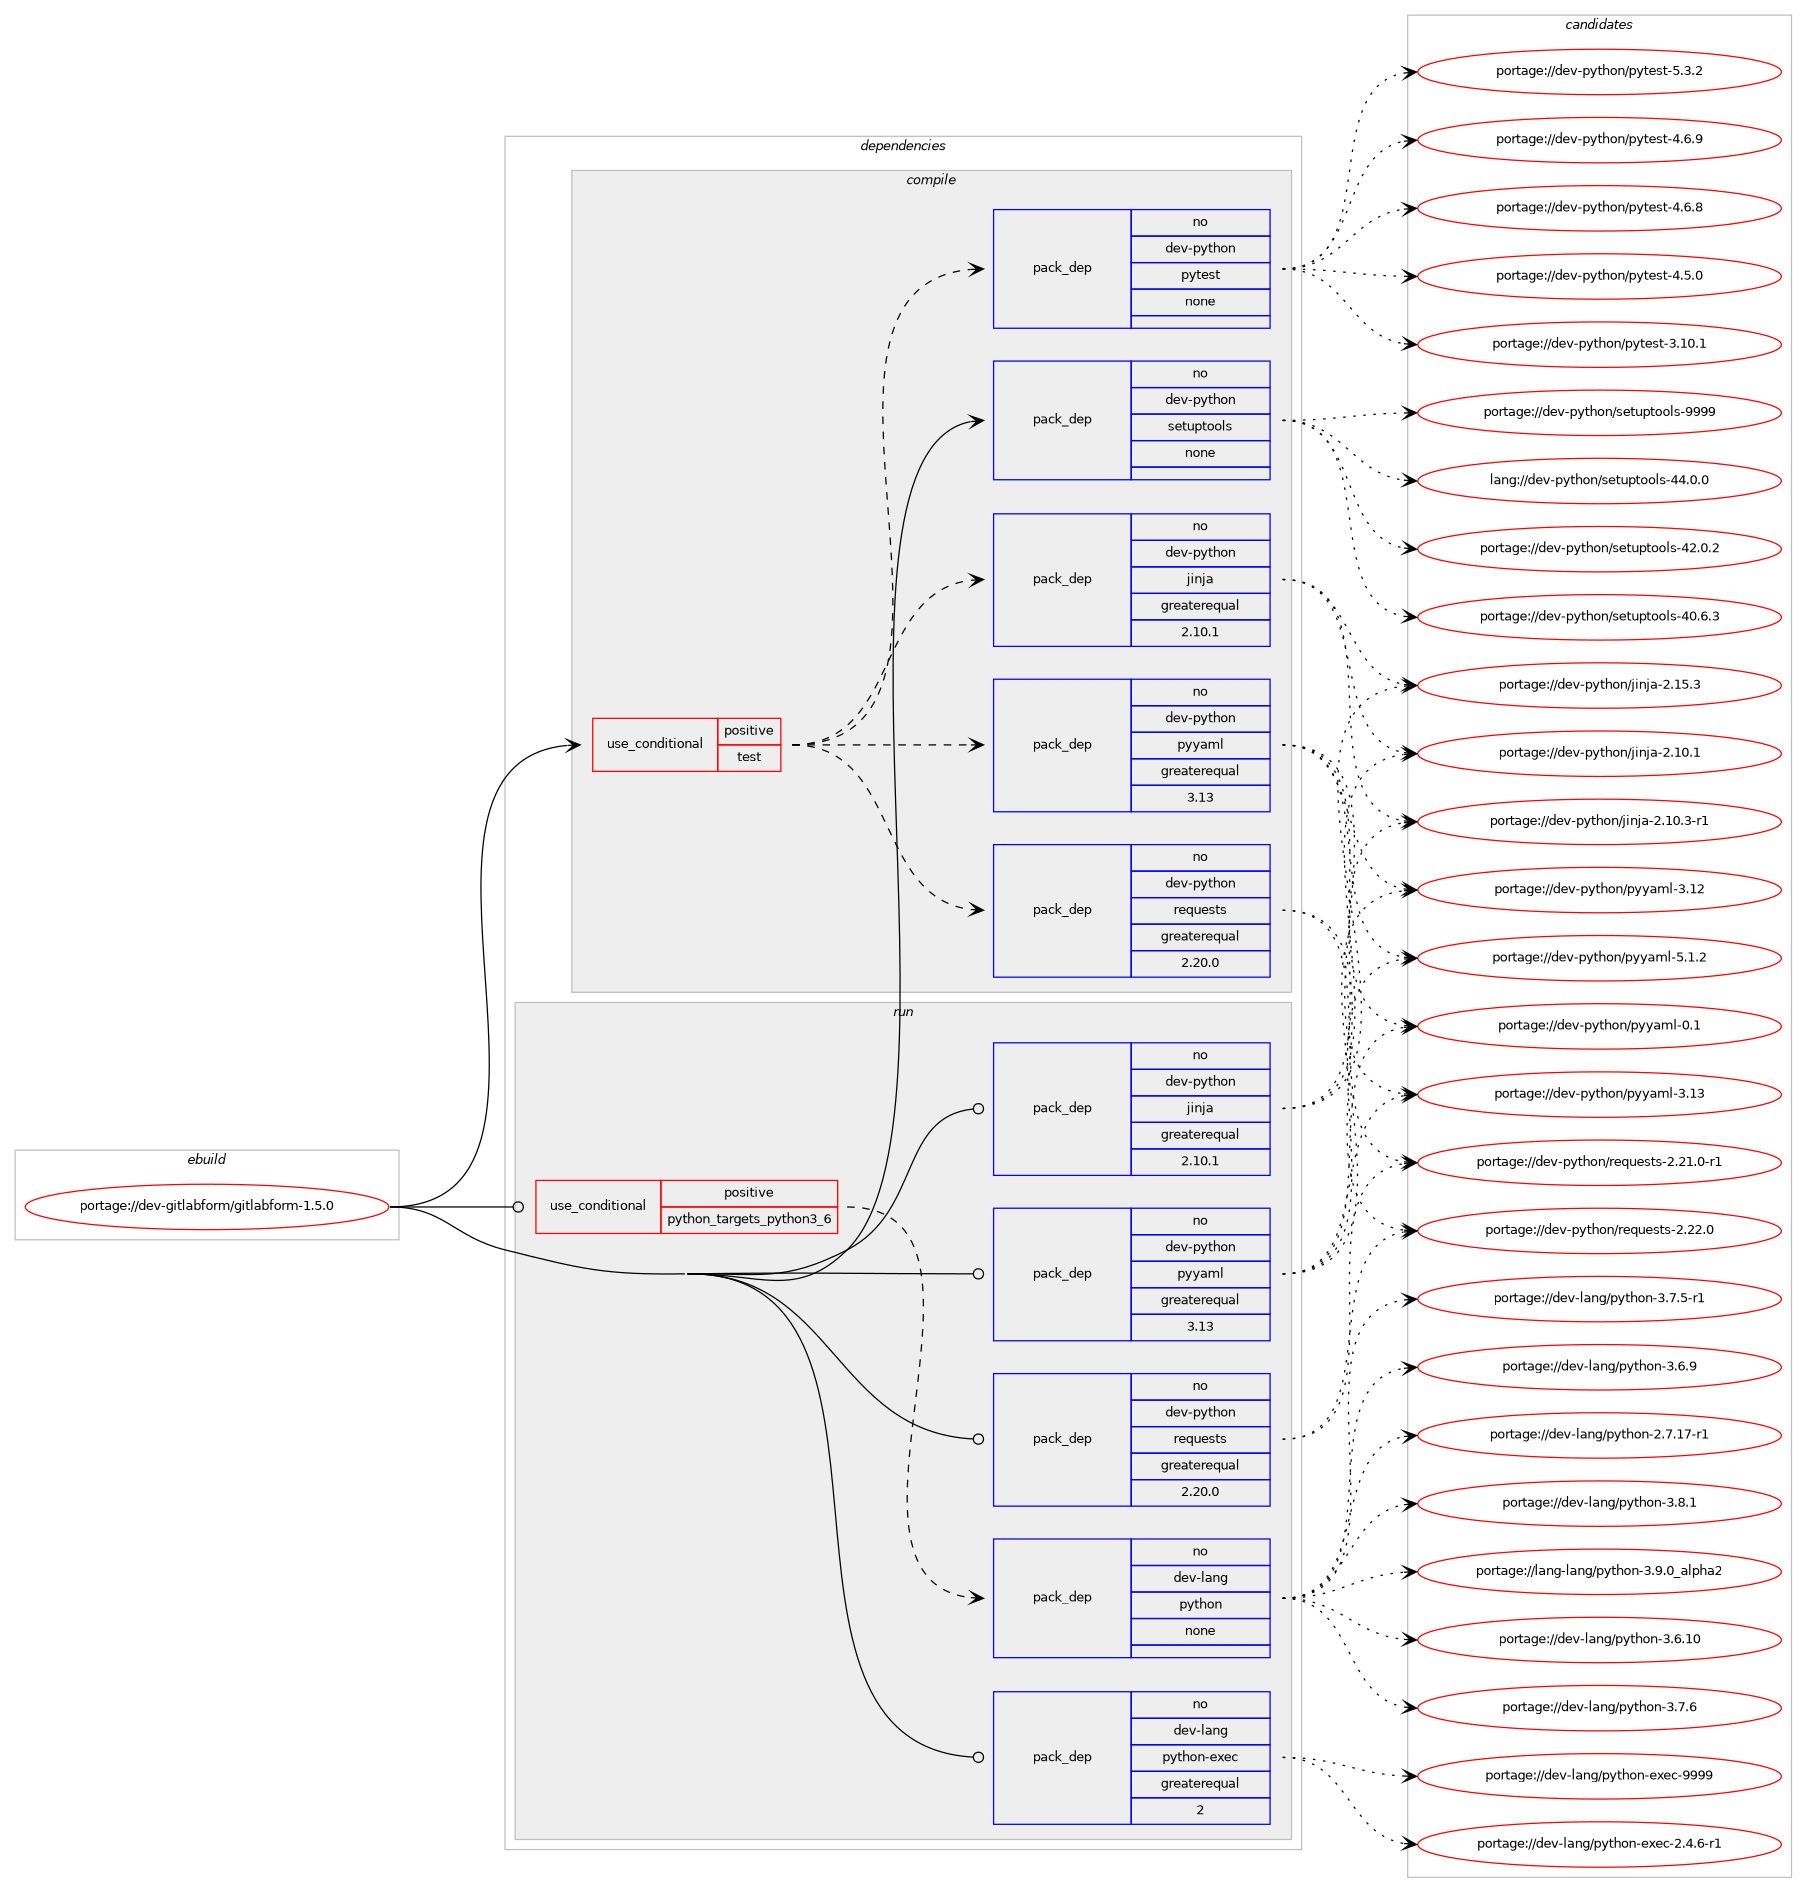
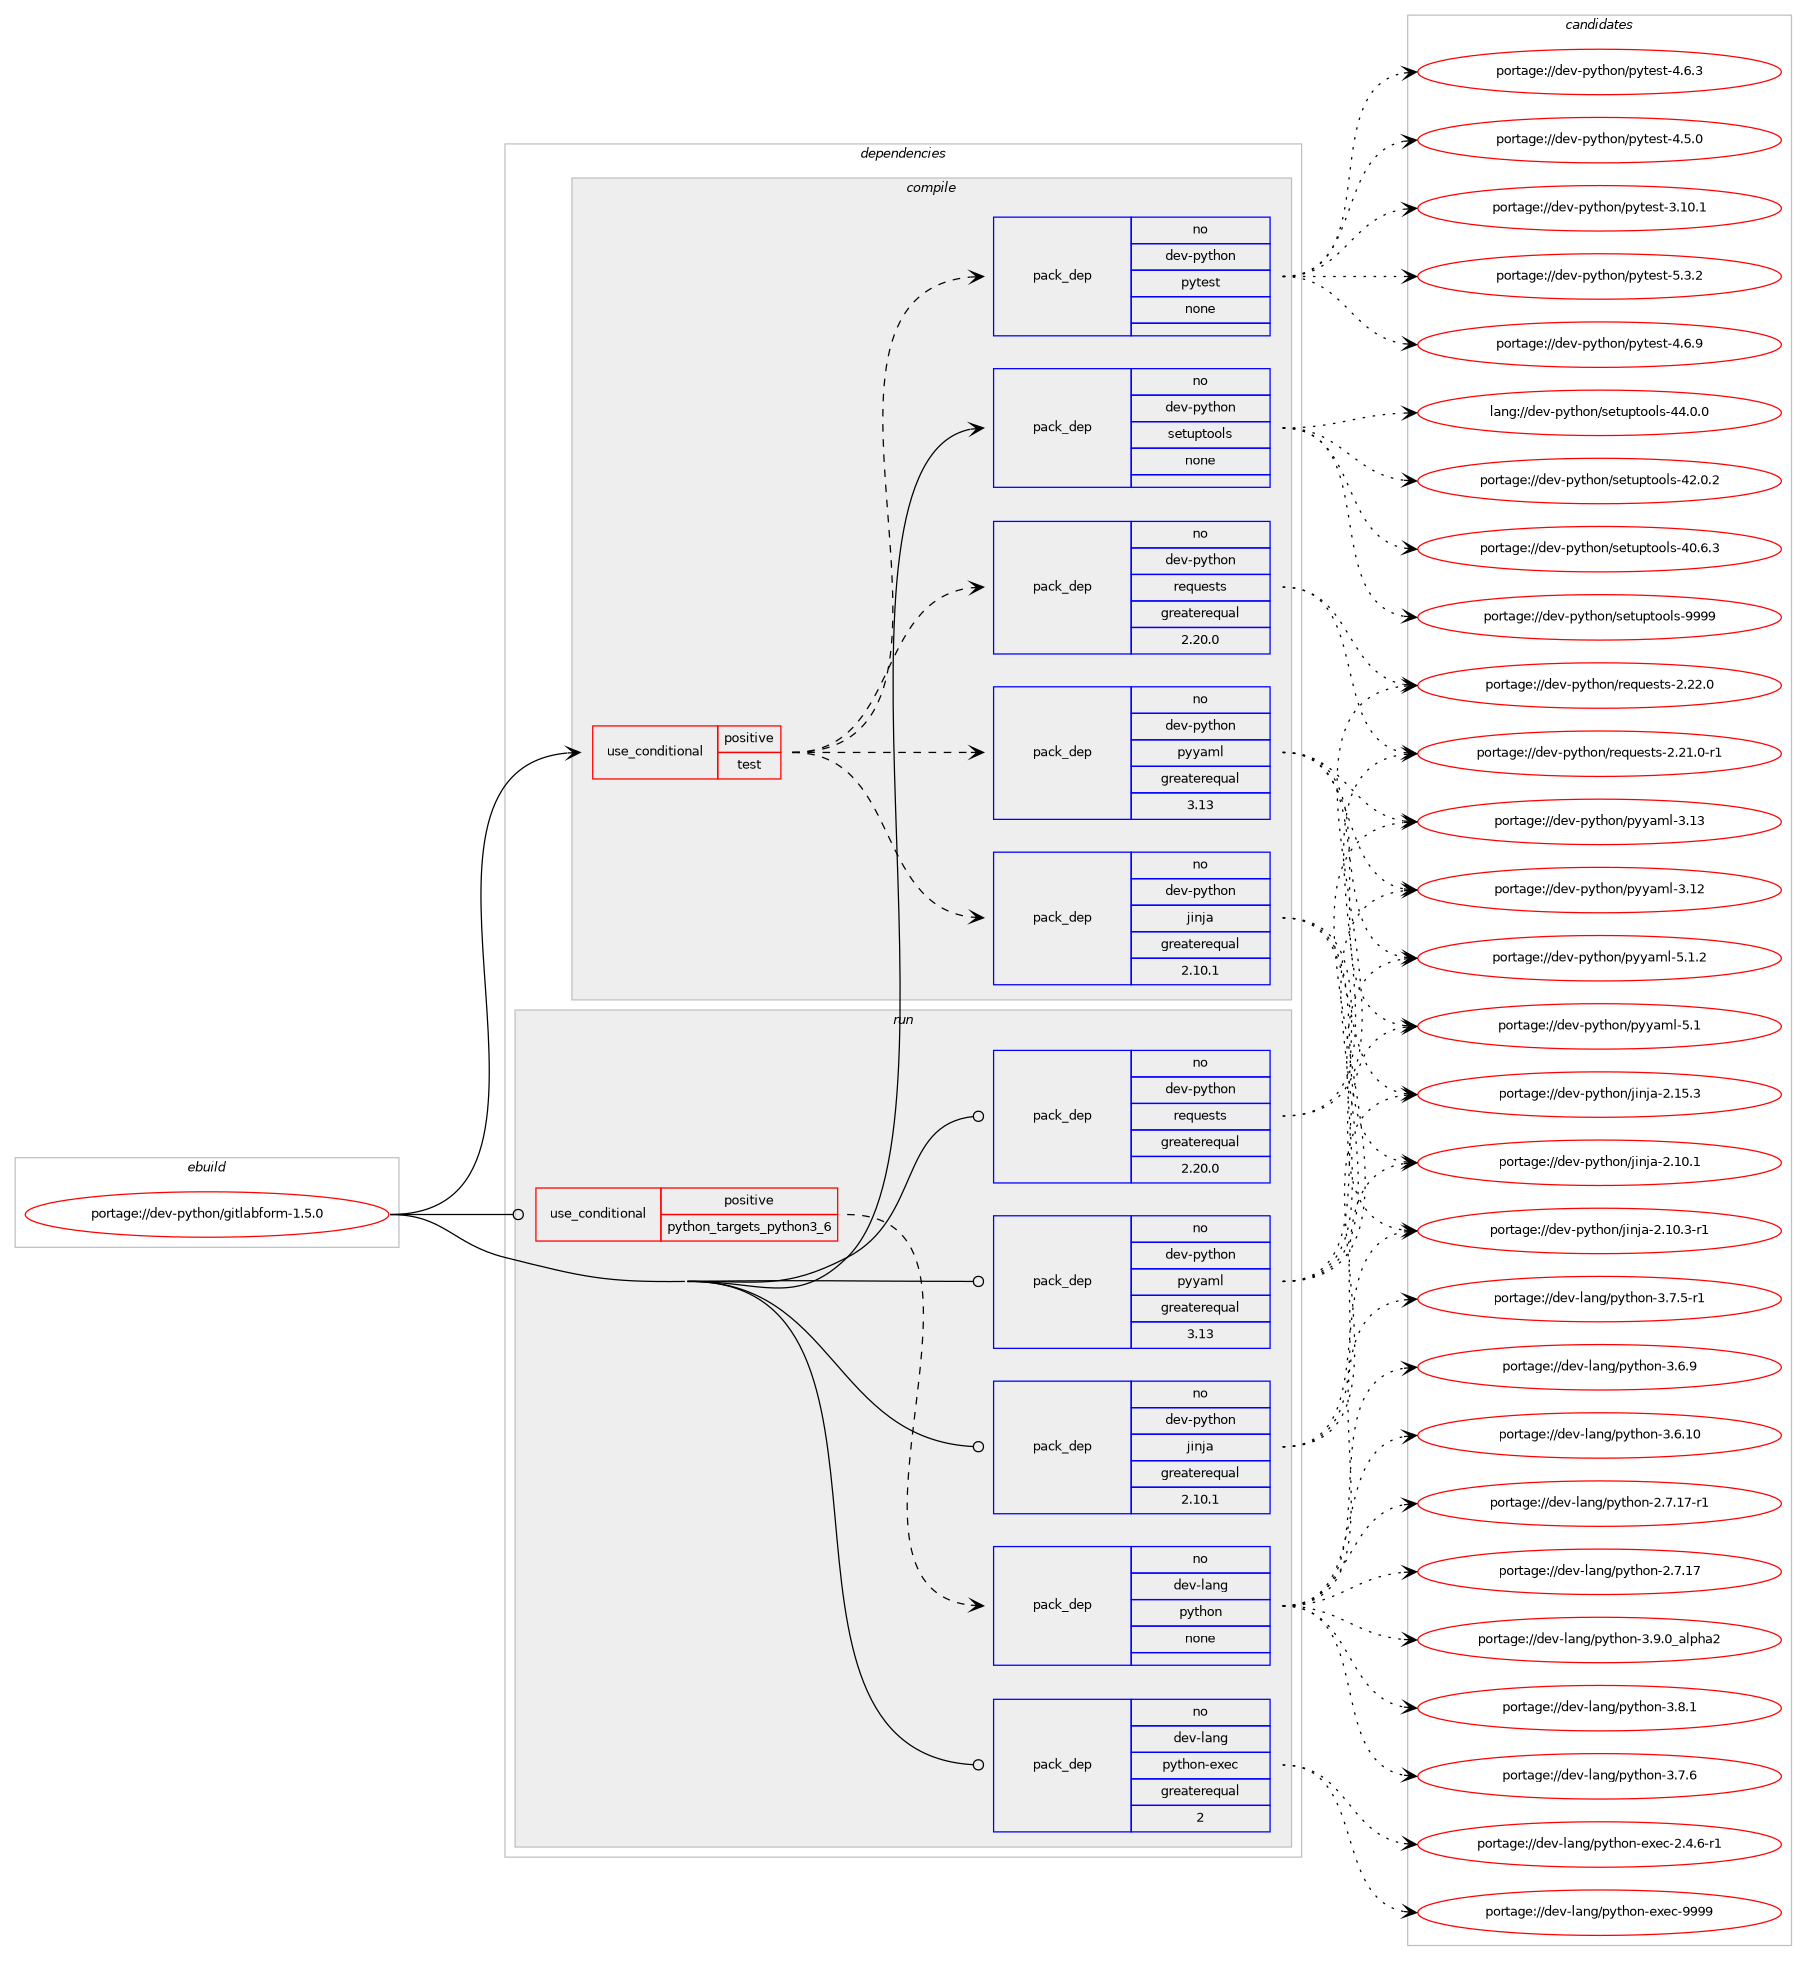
node "portage://dev-python/pytest-4.6.8": label "portage://dev-python/pytest-4.6.8" -> "portage://dev-python/pytest-4.6.3"
node "portage://dev-python/pyyaml-0.1": label "portage://dev-python/pyyaml-0.1" -> "portage://dev-python/pyyaml-5.1"
node "portage://dev-gitlabform/gitlabform-1.5.0": label "portage://dev-gitlabform/gitlabform-1.5.0" -> "portage://dev-python/gitlabform-1.5.0"
node "portage://dev-lang/python-2.7.17": added
node "portage://lang-lang/python-3.9.0_alpha2": label "portage://lang-lang/python-3.9.0_alpha2" -> "portage://dev-lang/python-3.9.0_alpha2"
